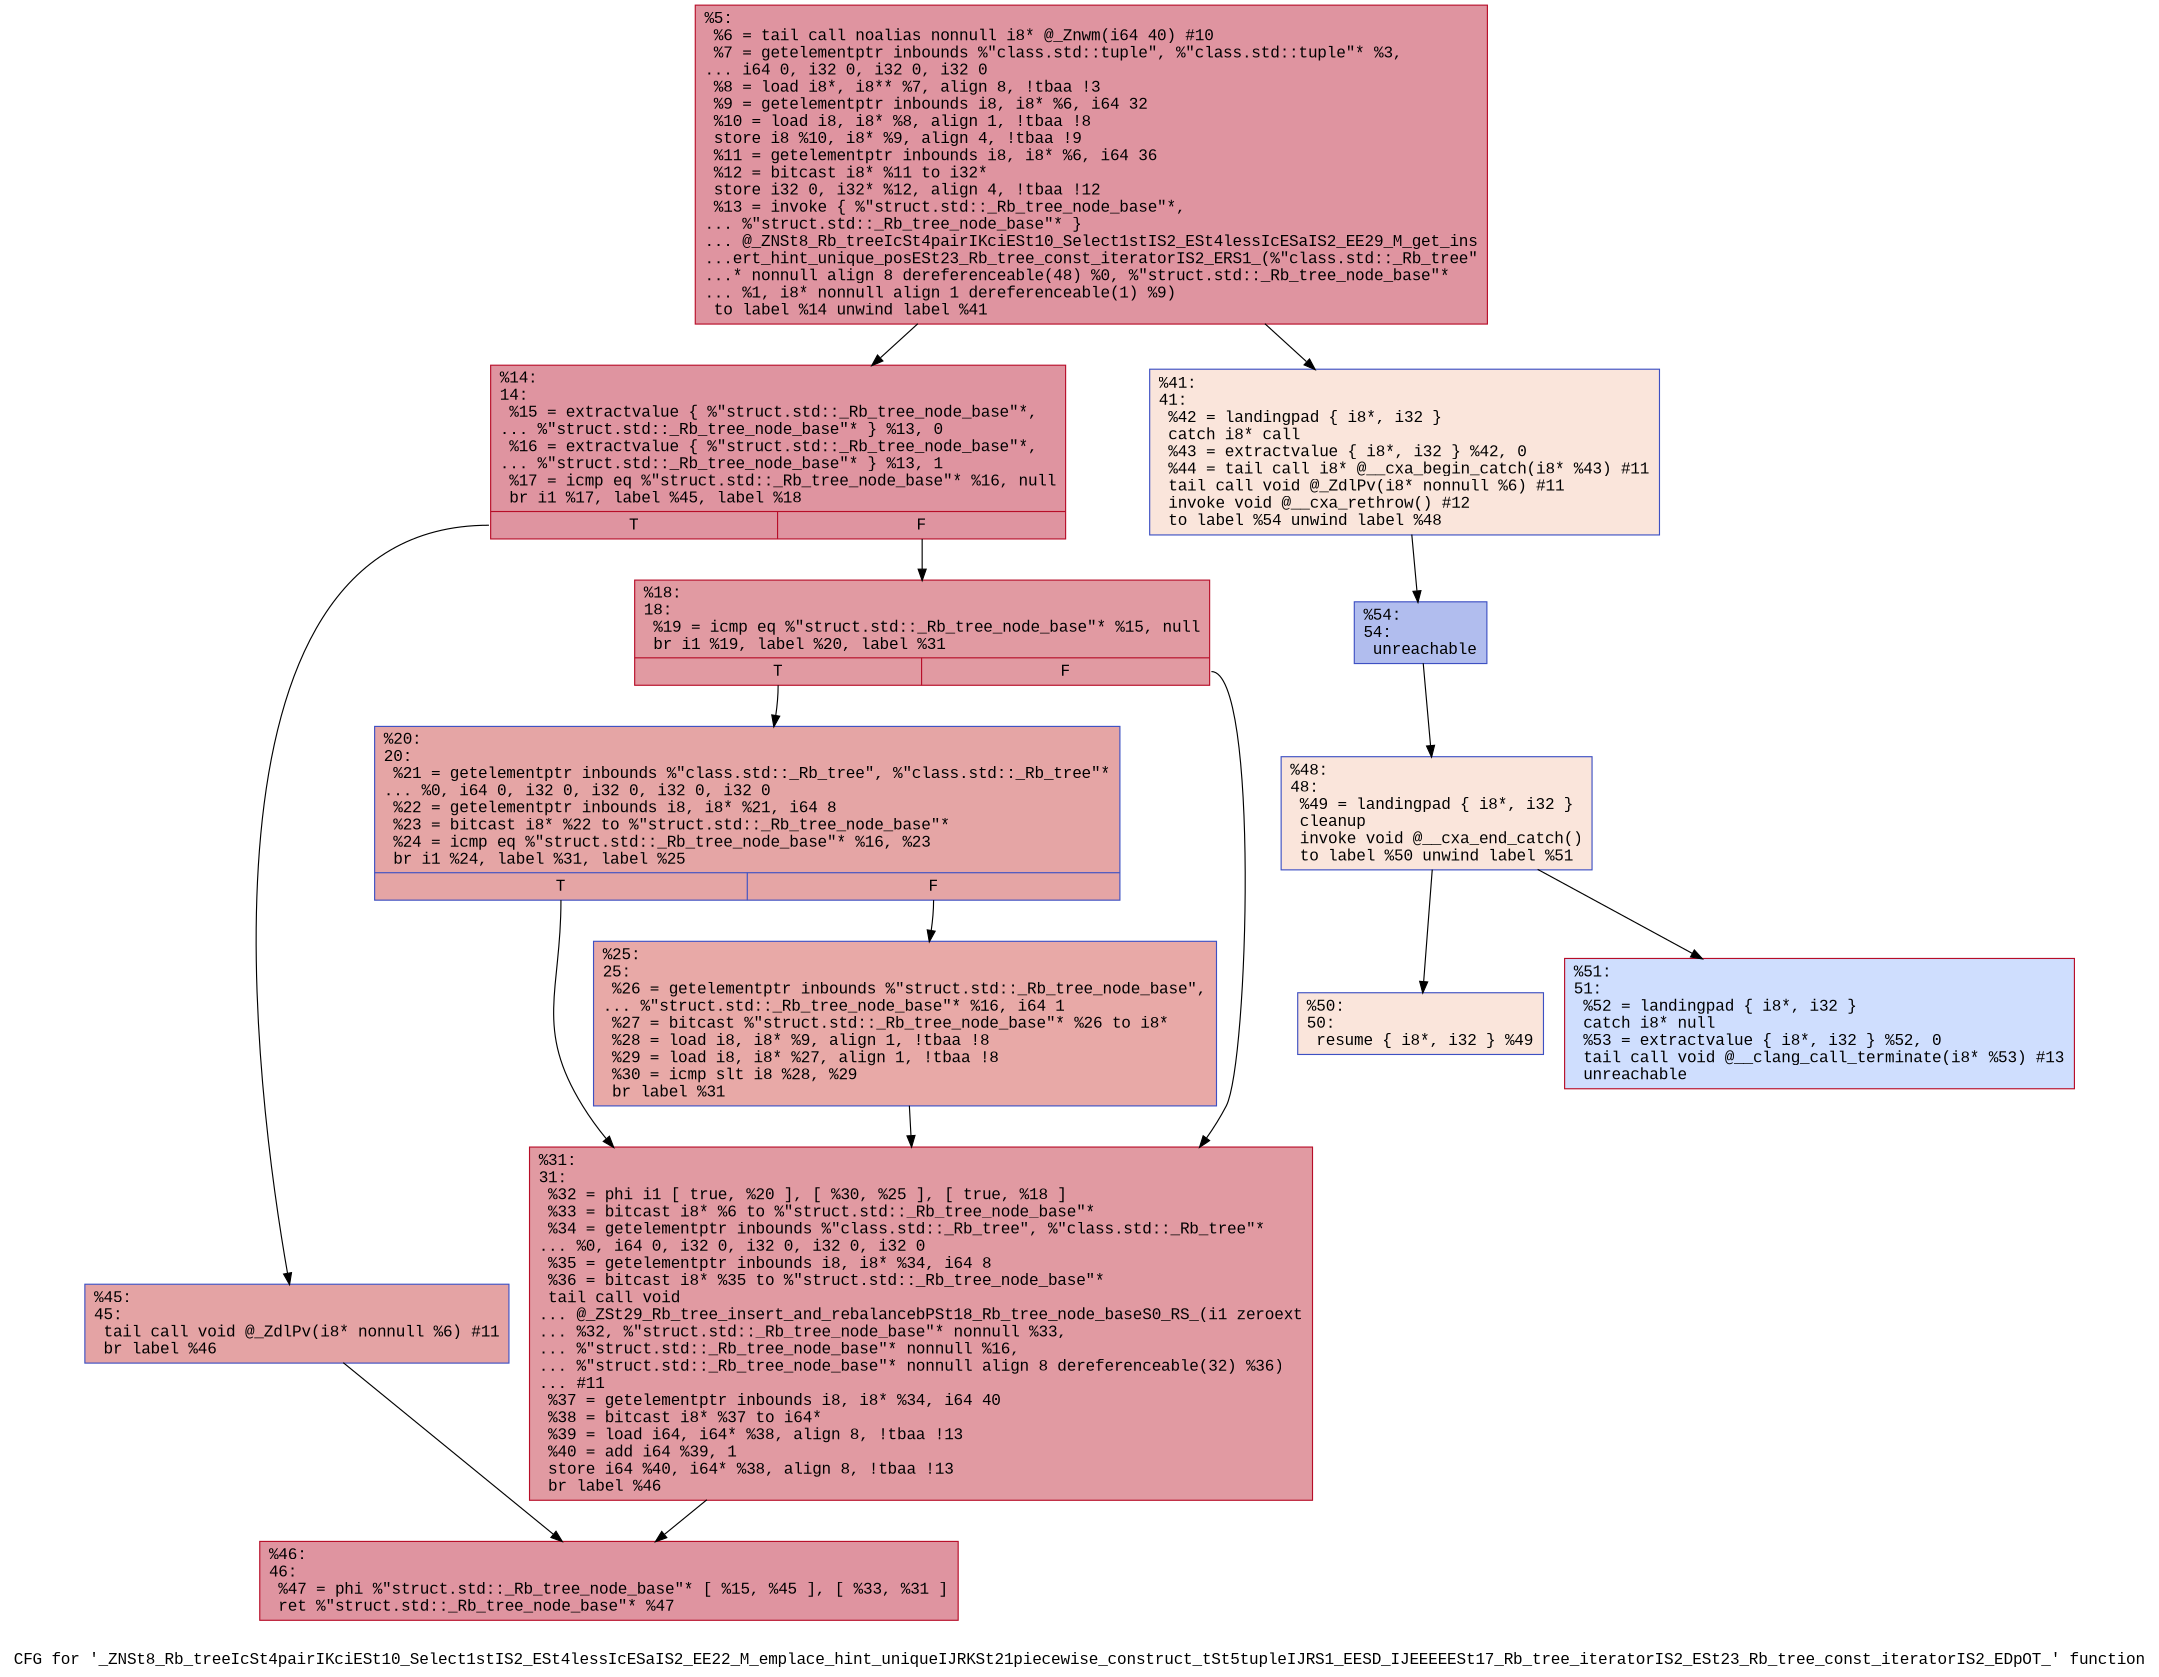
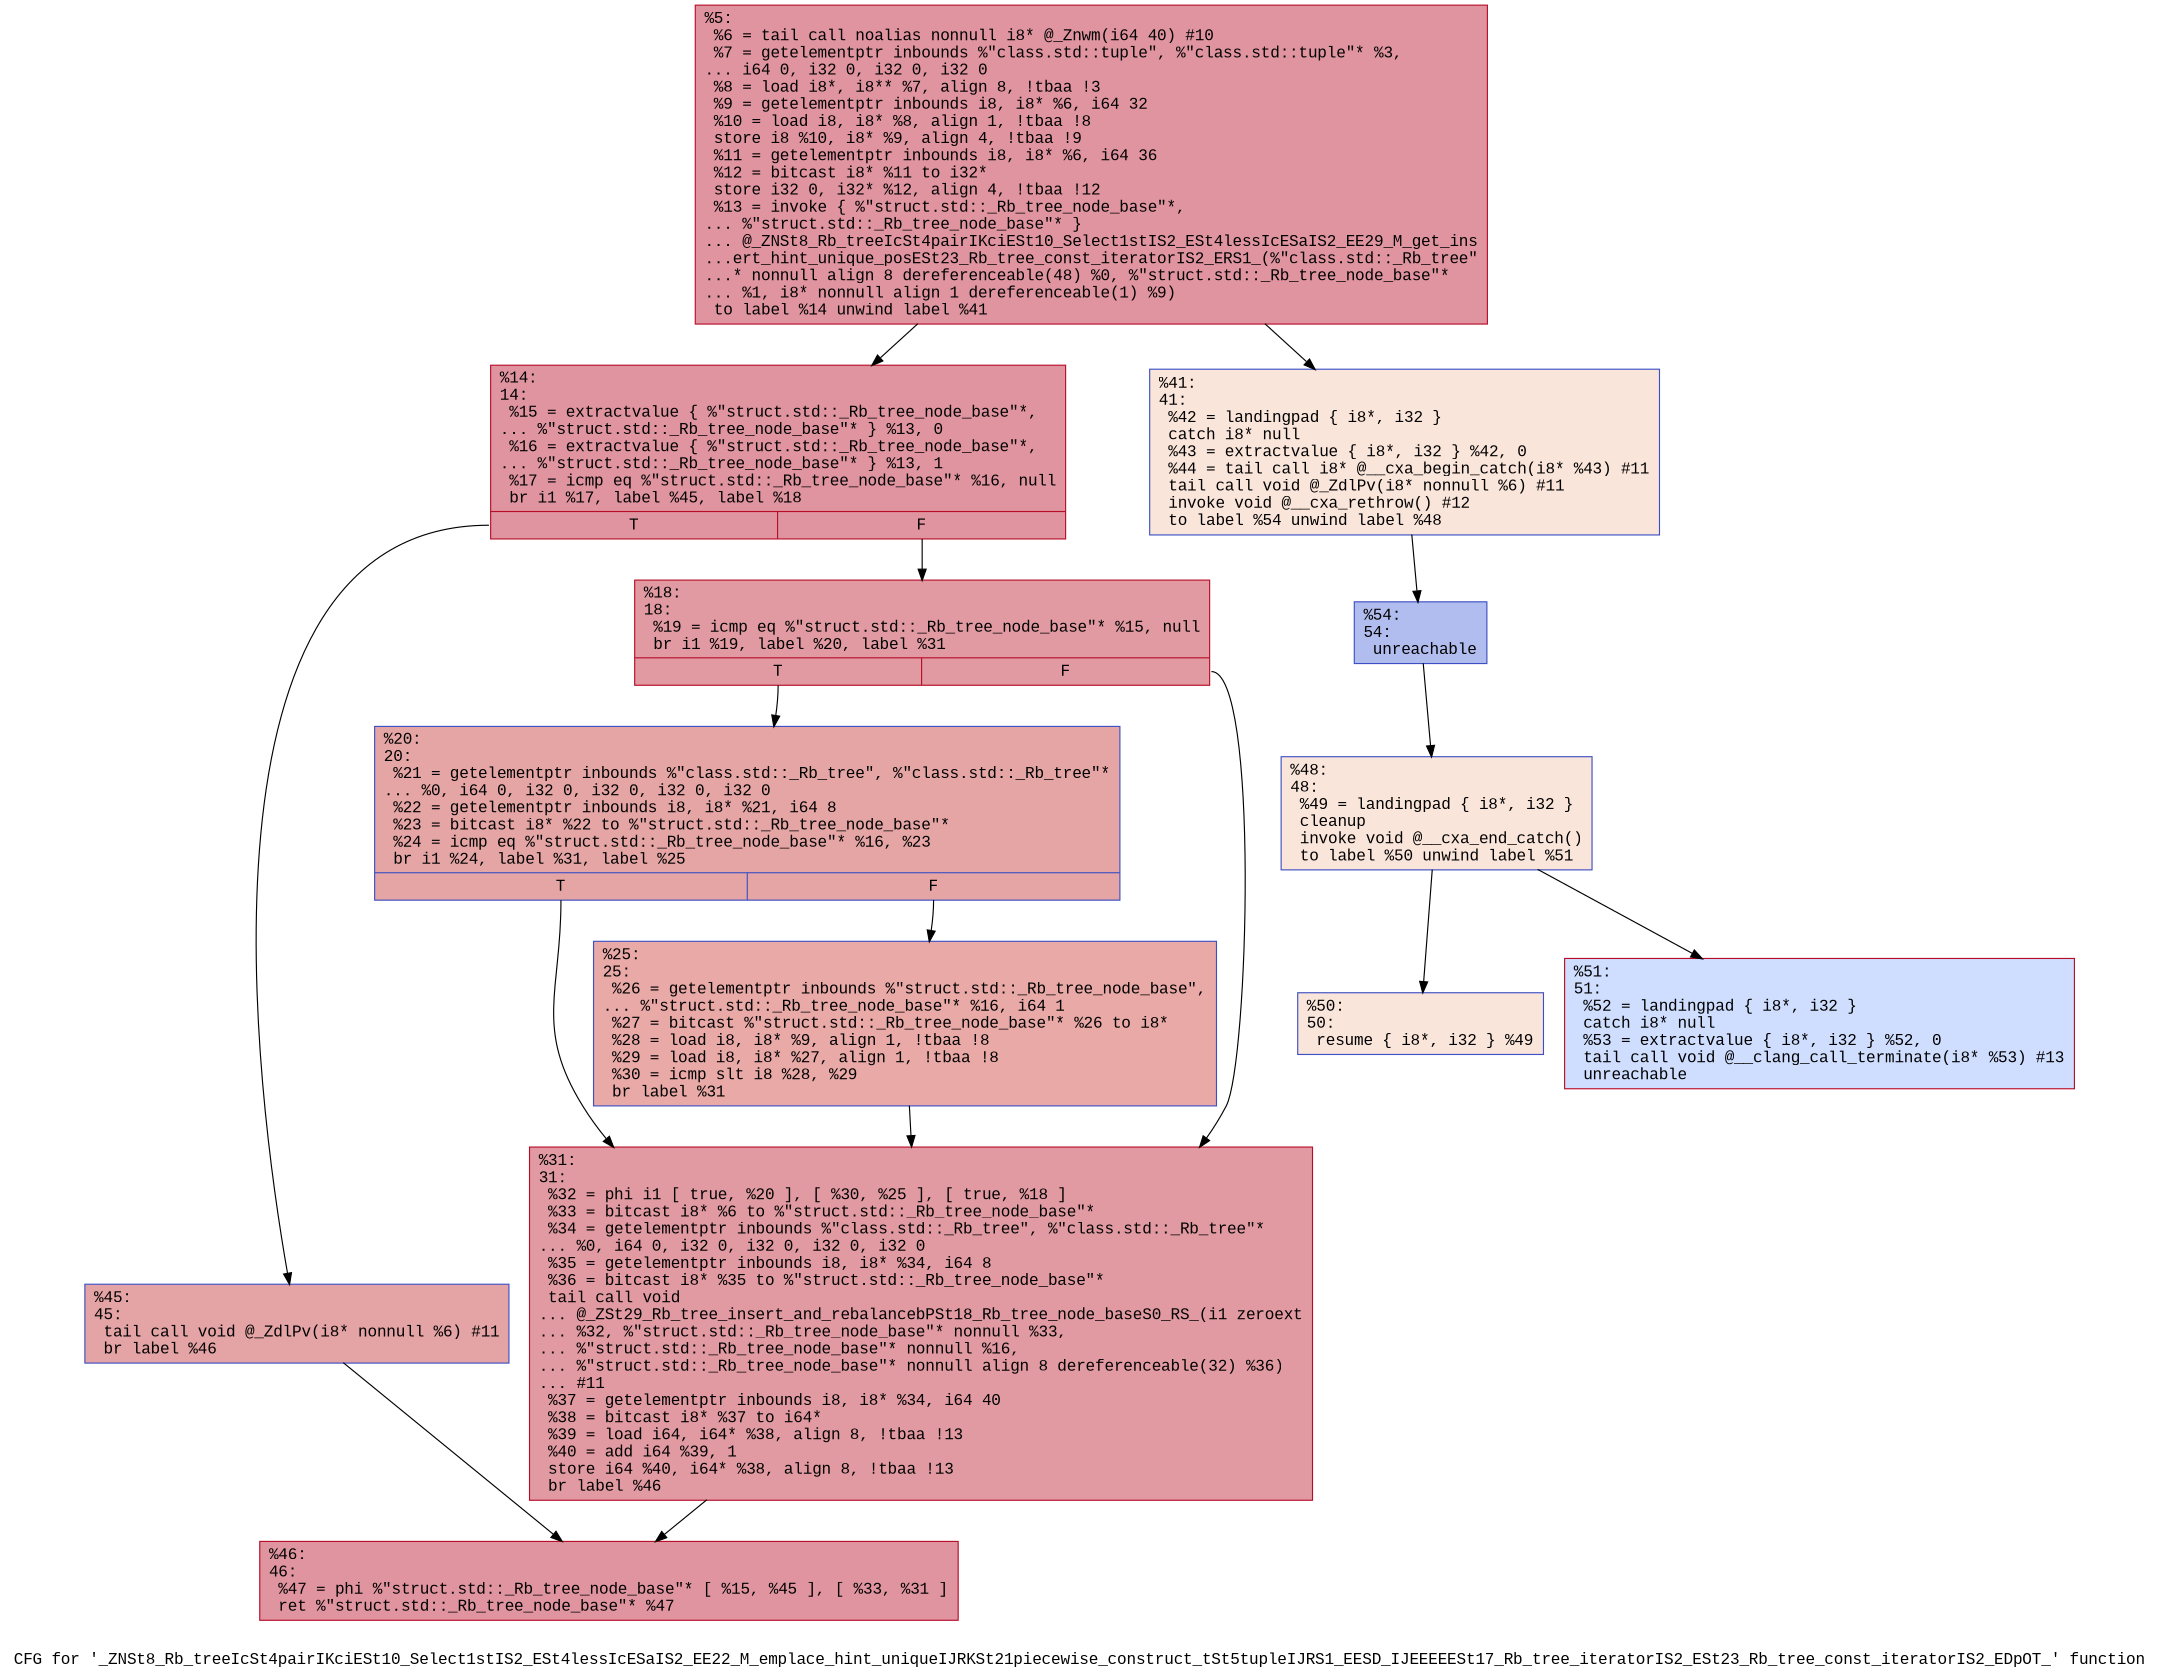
node "%41:": text "catch i8* call" -> "catch i8* null"
